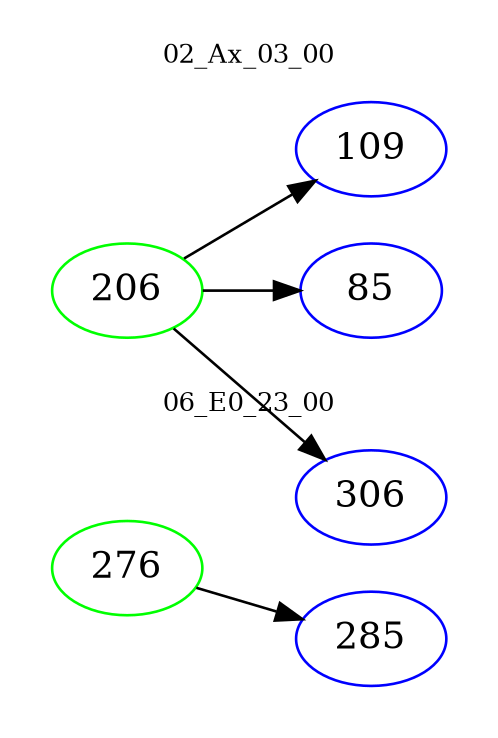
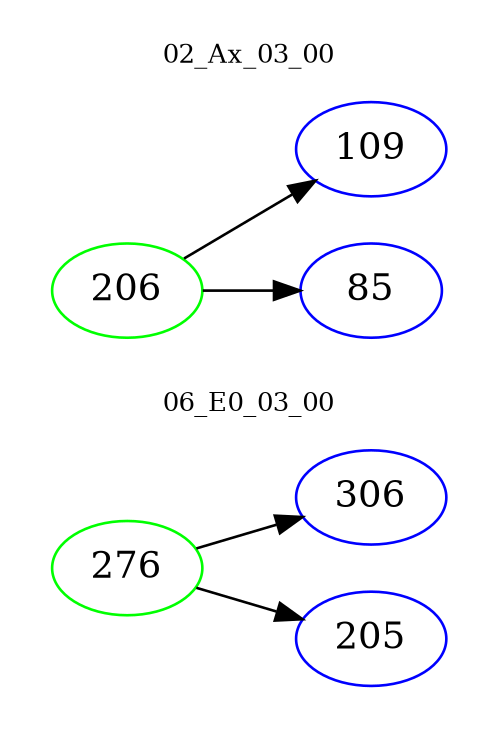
edge "206" -> "306": now "276" -> "306"
cluster "06_E0_23_00": label "06_E0_23_00" -> "06_E0_03_00"
node "285": label "285" -> "205"
